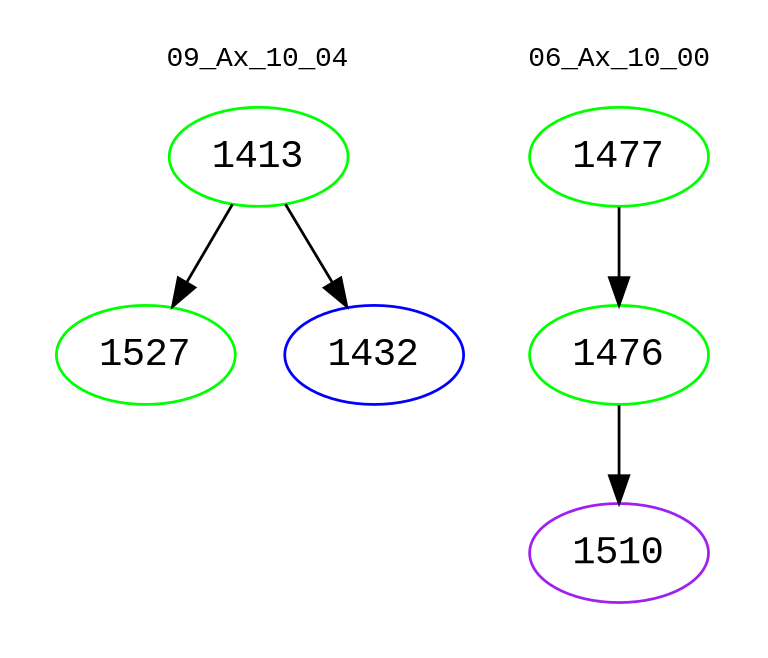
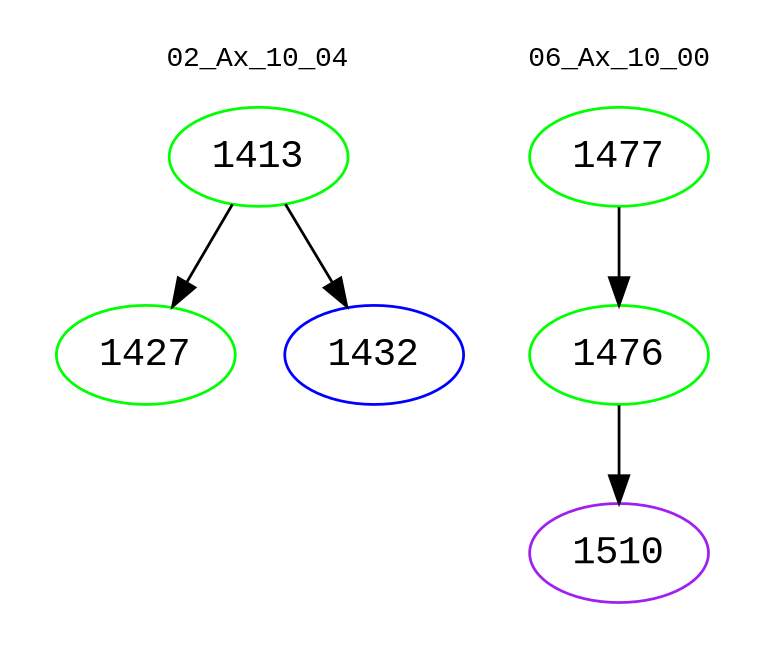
cluster "09_Ax_10_04": label "09_Ax_10_04" -> "02_Ax_10_04"
node "1527": label "1527" -> "1427"
